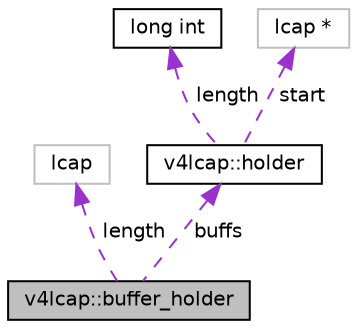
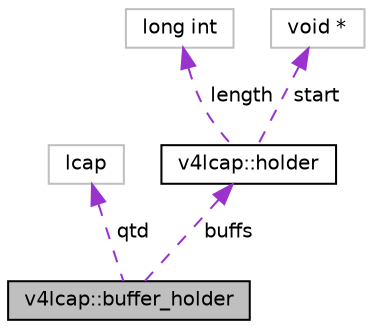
node "long int": color black -> grey75
node "lcap *": label "lcap *" -> "void *"
edge "v4lcap::buffer_holder" -> "lcap": label " length" -> " qtd"
